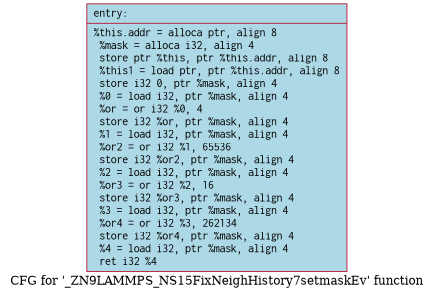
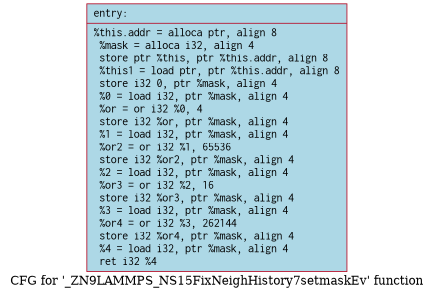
node "entry:": text "%or4 = or i32 %3, 262134" -> "%or4 = or i32 %3, 262144"
